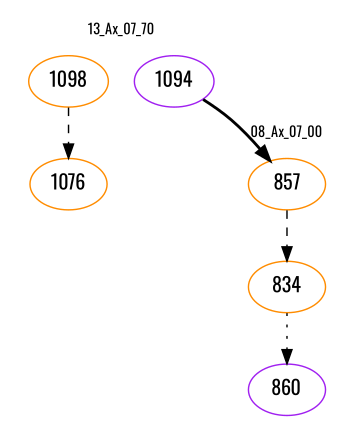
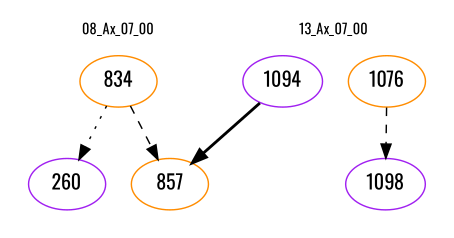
cluster "13_Ax_07_70": label "13_Ax_07_70" -> "13_Ax_07_00"
node "1098": color darkorange -> purple
edge "1098" -> "1076": reversed
edge "857" -> "834": reversed
node "860": label "860" -> "260"
